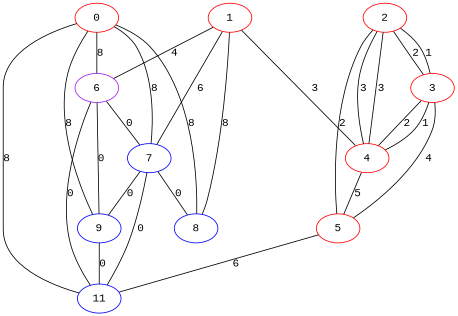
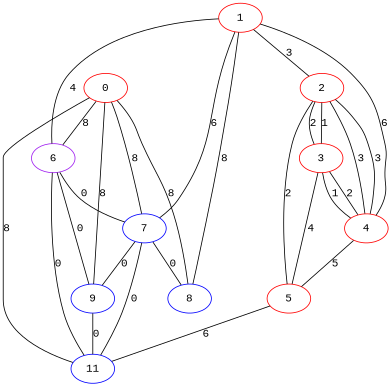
edge "1" -- "2": added, label "3"
edge "1" -- "4": label "3" -> "6"
